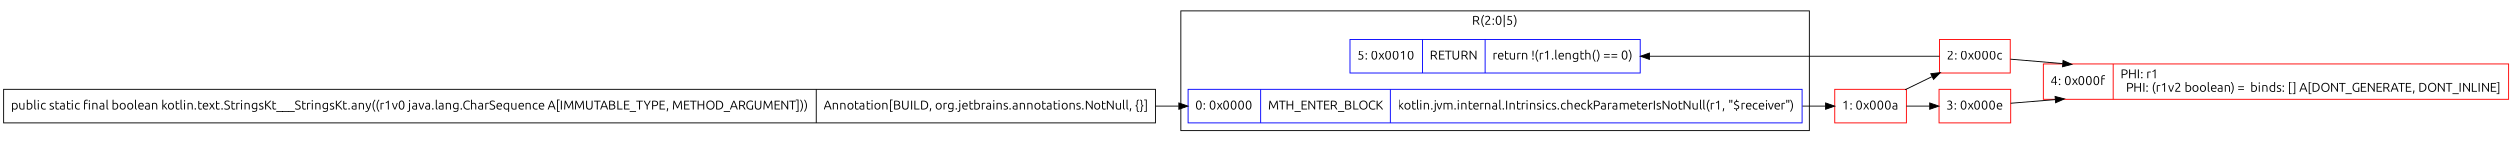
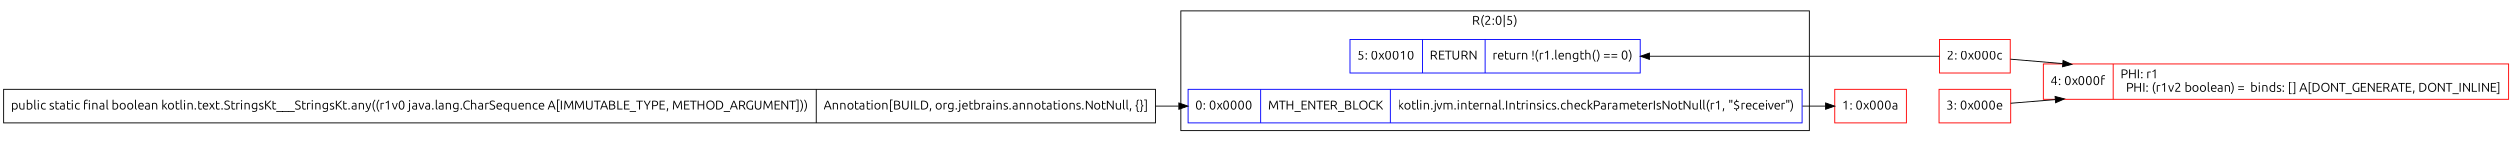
edge "1: 0x000a" -> "2: 0x000c": removed
edge "1: 0x000a" -> "3: 0x000e": removed
